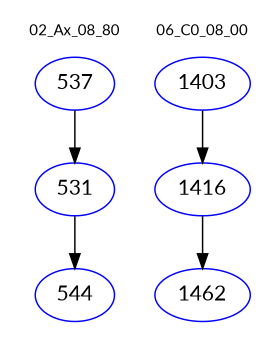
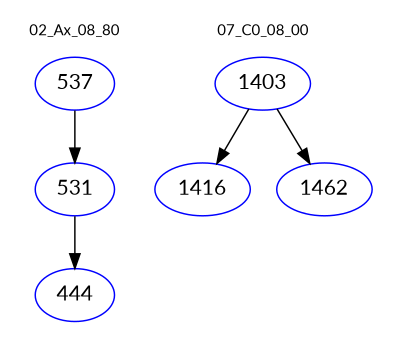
cluster "06_C0_08_00": label "06_C0_08_00" -> "07_C0_08_00"
edge "1416" -> "1462": now "1403" -> "1462"
node "544": label "544" -> "444"
